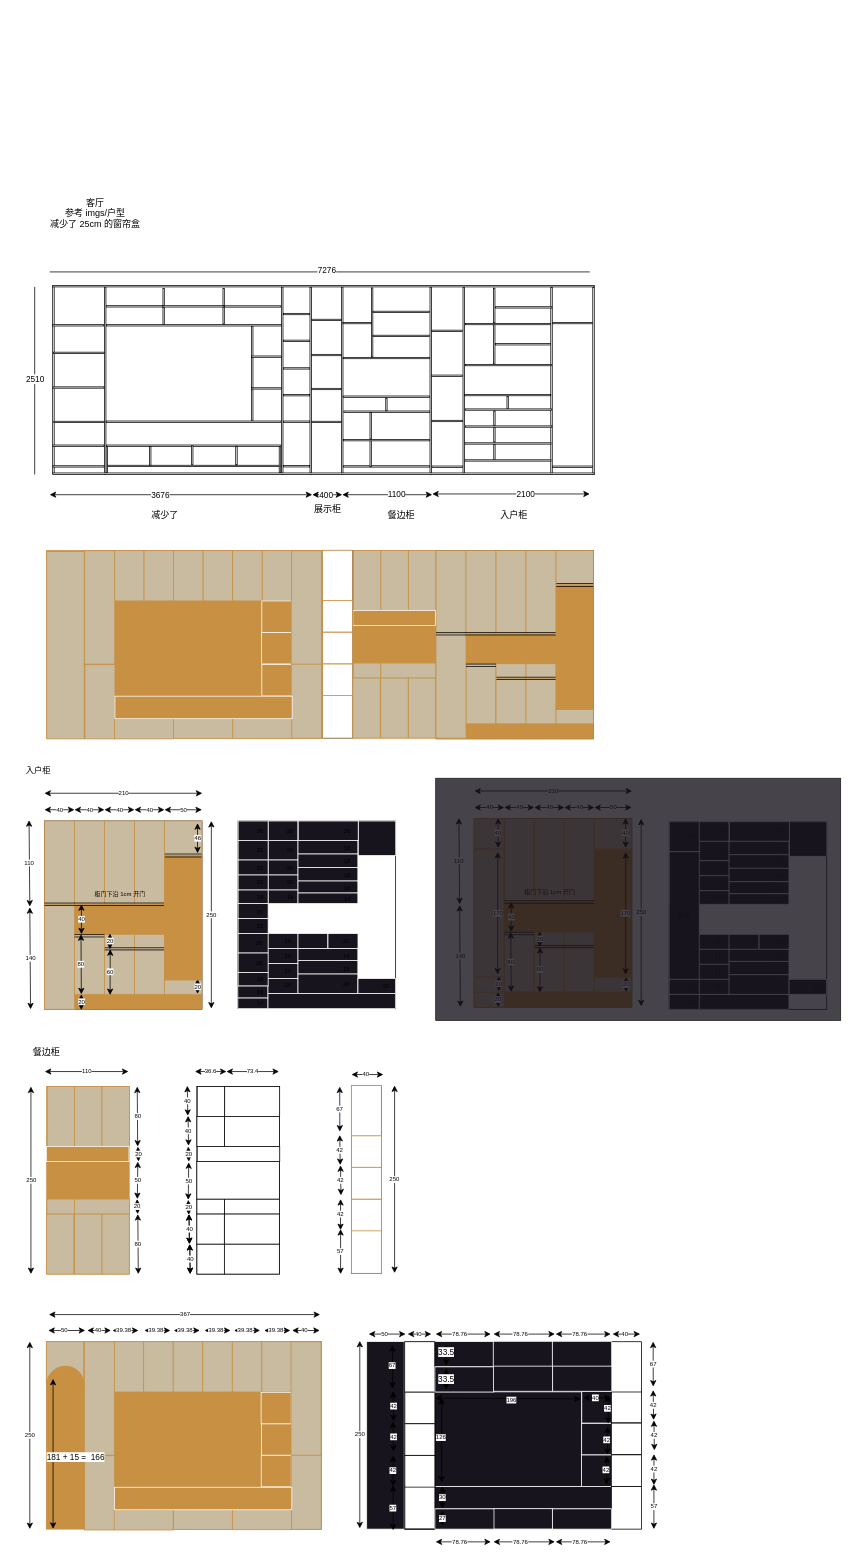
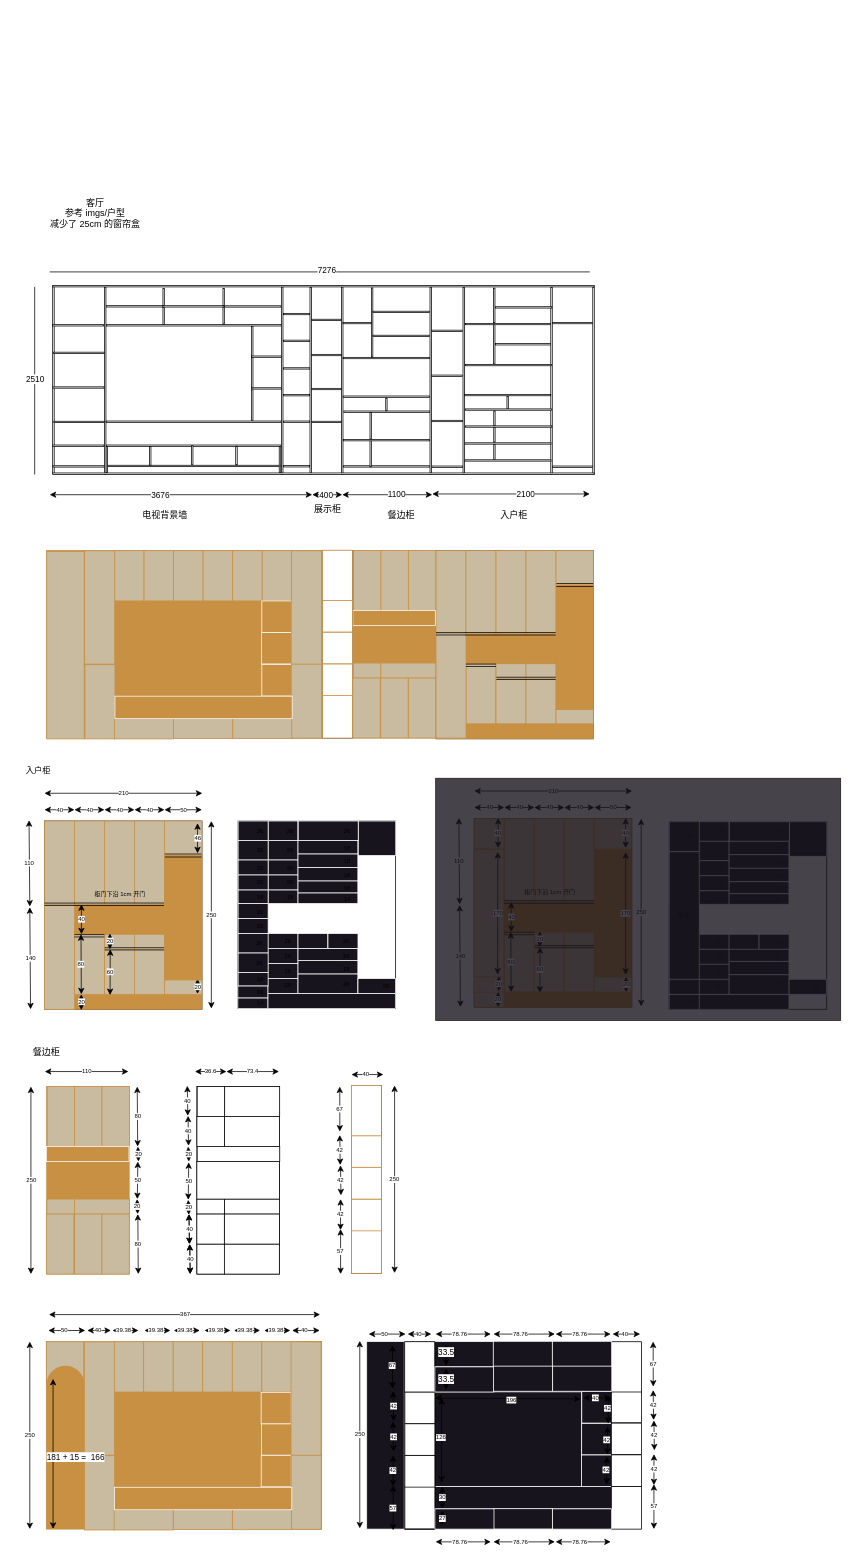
node "减少了": label "减少了" -> "电视背景墙"
